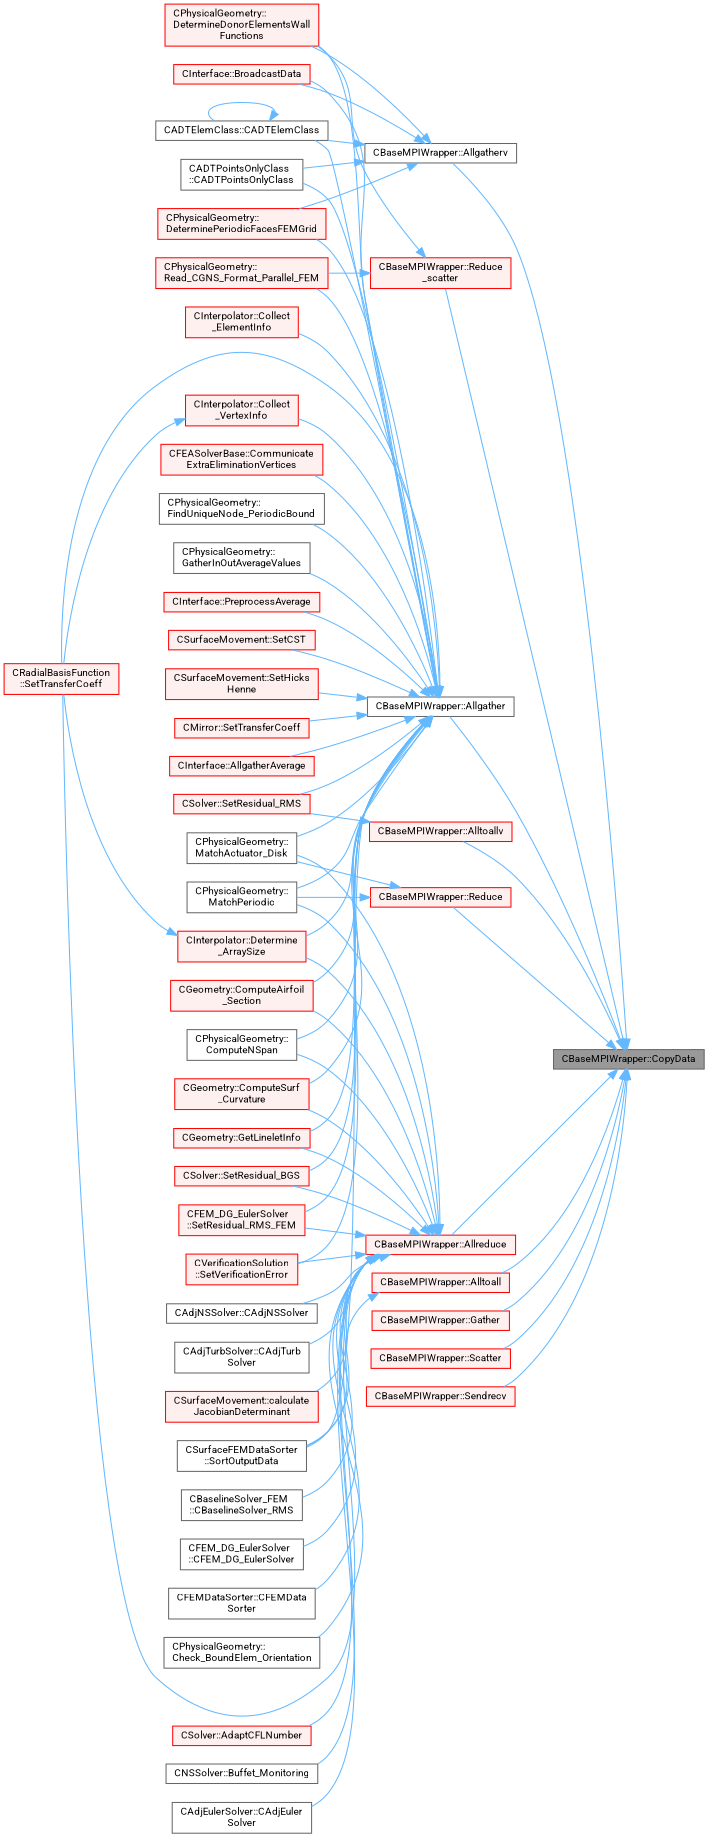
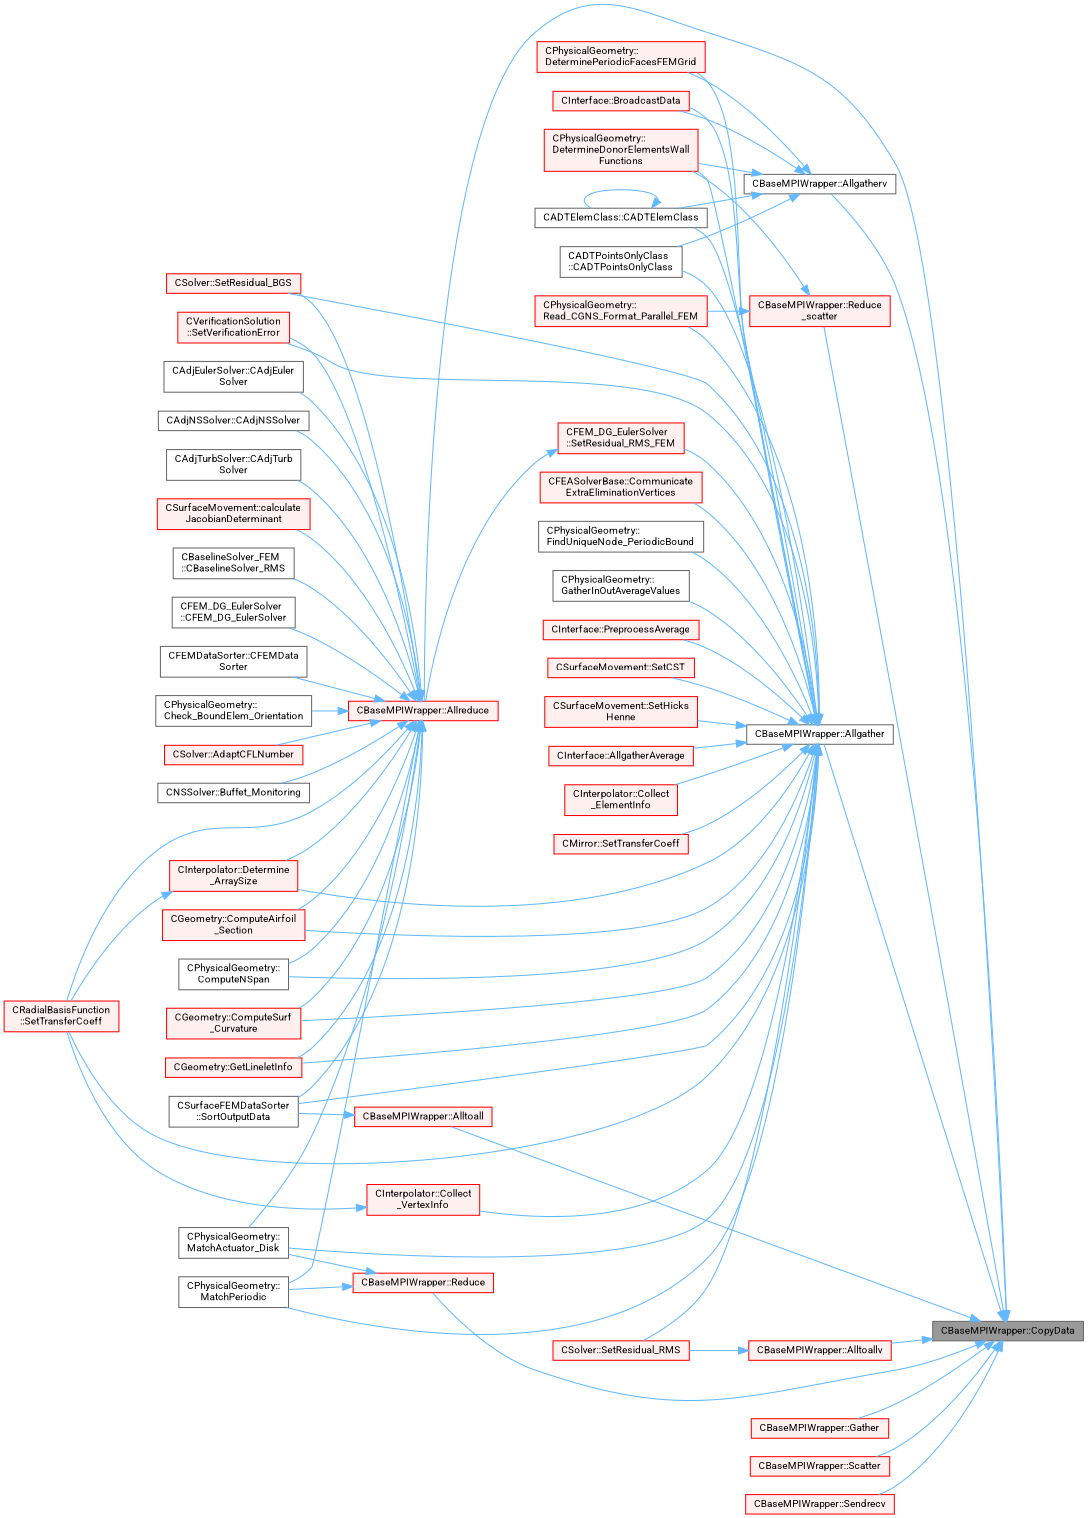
edge "CFEM_DG_EulerSolver ::SetResidual_RMS_FEM" -> "CBaseMPIWrapper::Allreduce": reversed
